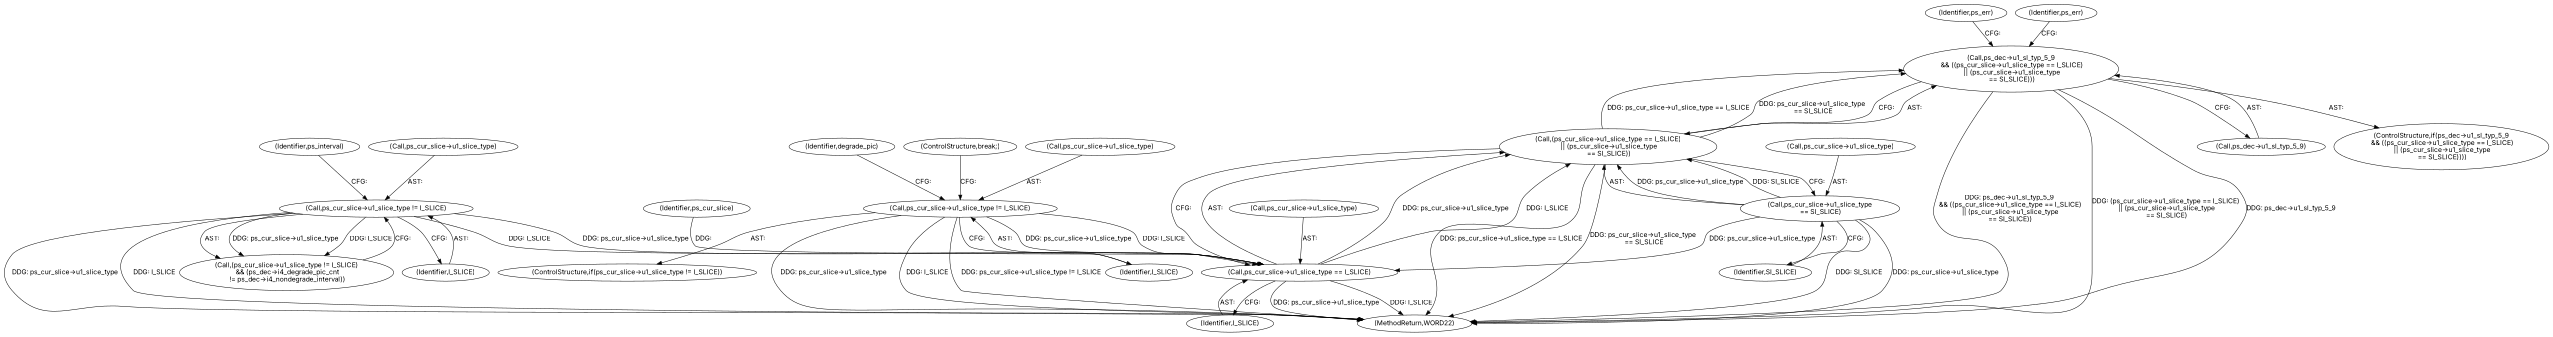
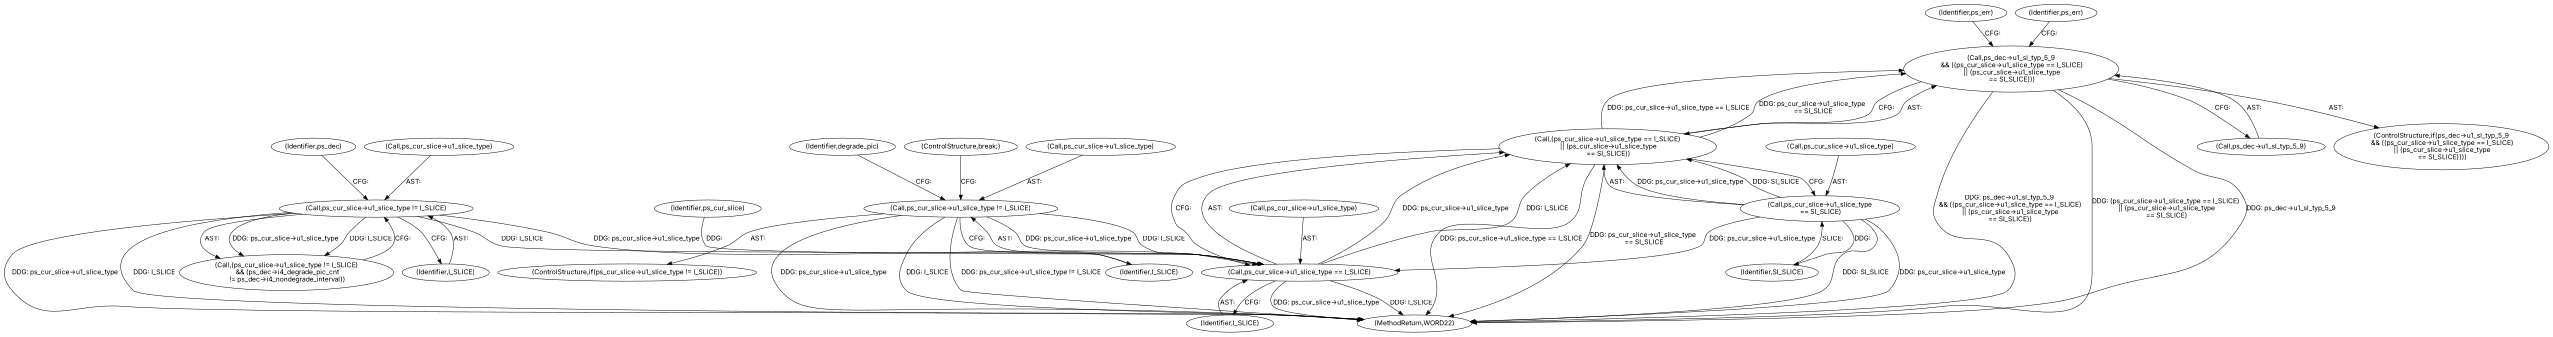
node "(Identifier,ps_interval)": label "(Identifier,ps_interval)" -> "(Identifier,ps_dec)"
edge "(Identifier,SI_SLICE)" -> "(Call,ps_cur_slice->u1_slice_type == SI_SLICE)": label "AST: " -> "SLICE: "
edge "(Call,ps_cur_slice->u1_slice_type == SI_SLICE)" -> "(Identifier,SI_SLICE)": label "CFG: " -> "DDG: "
